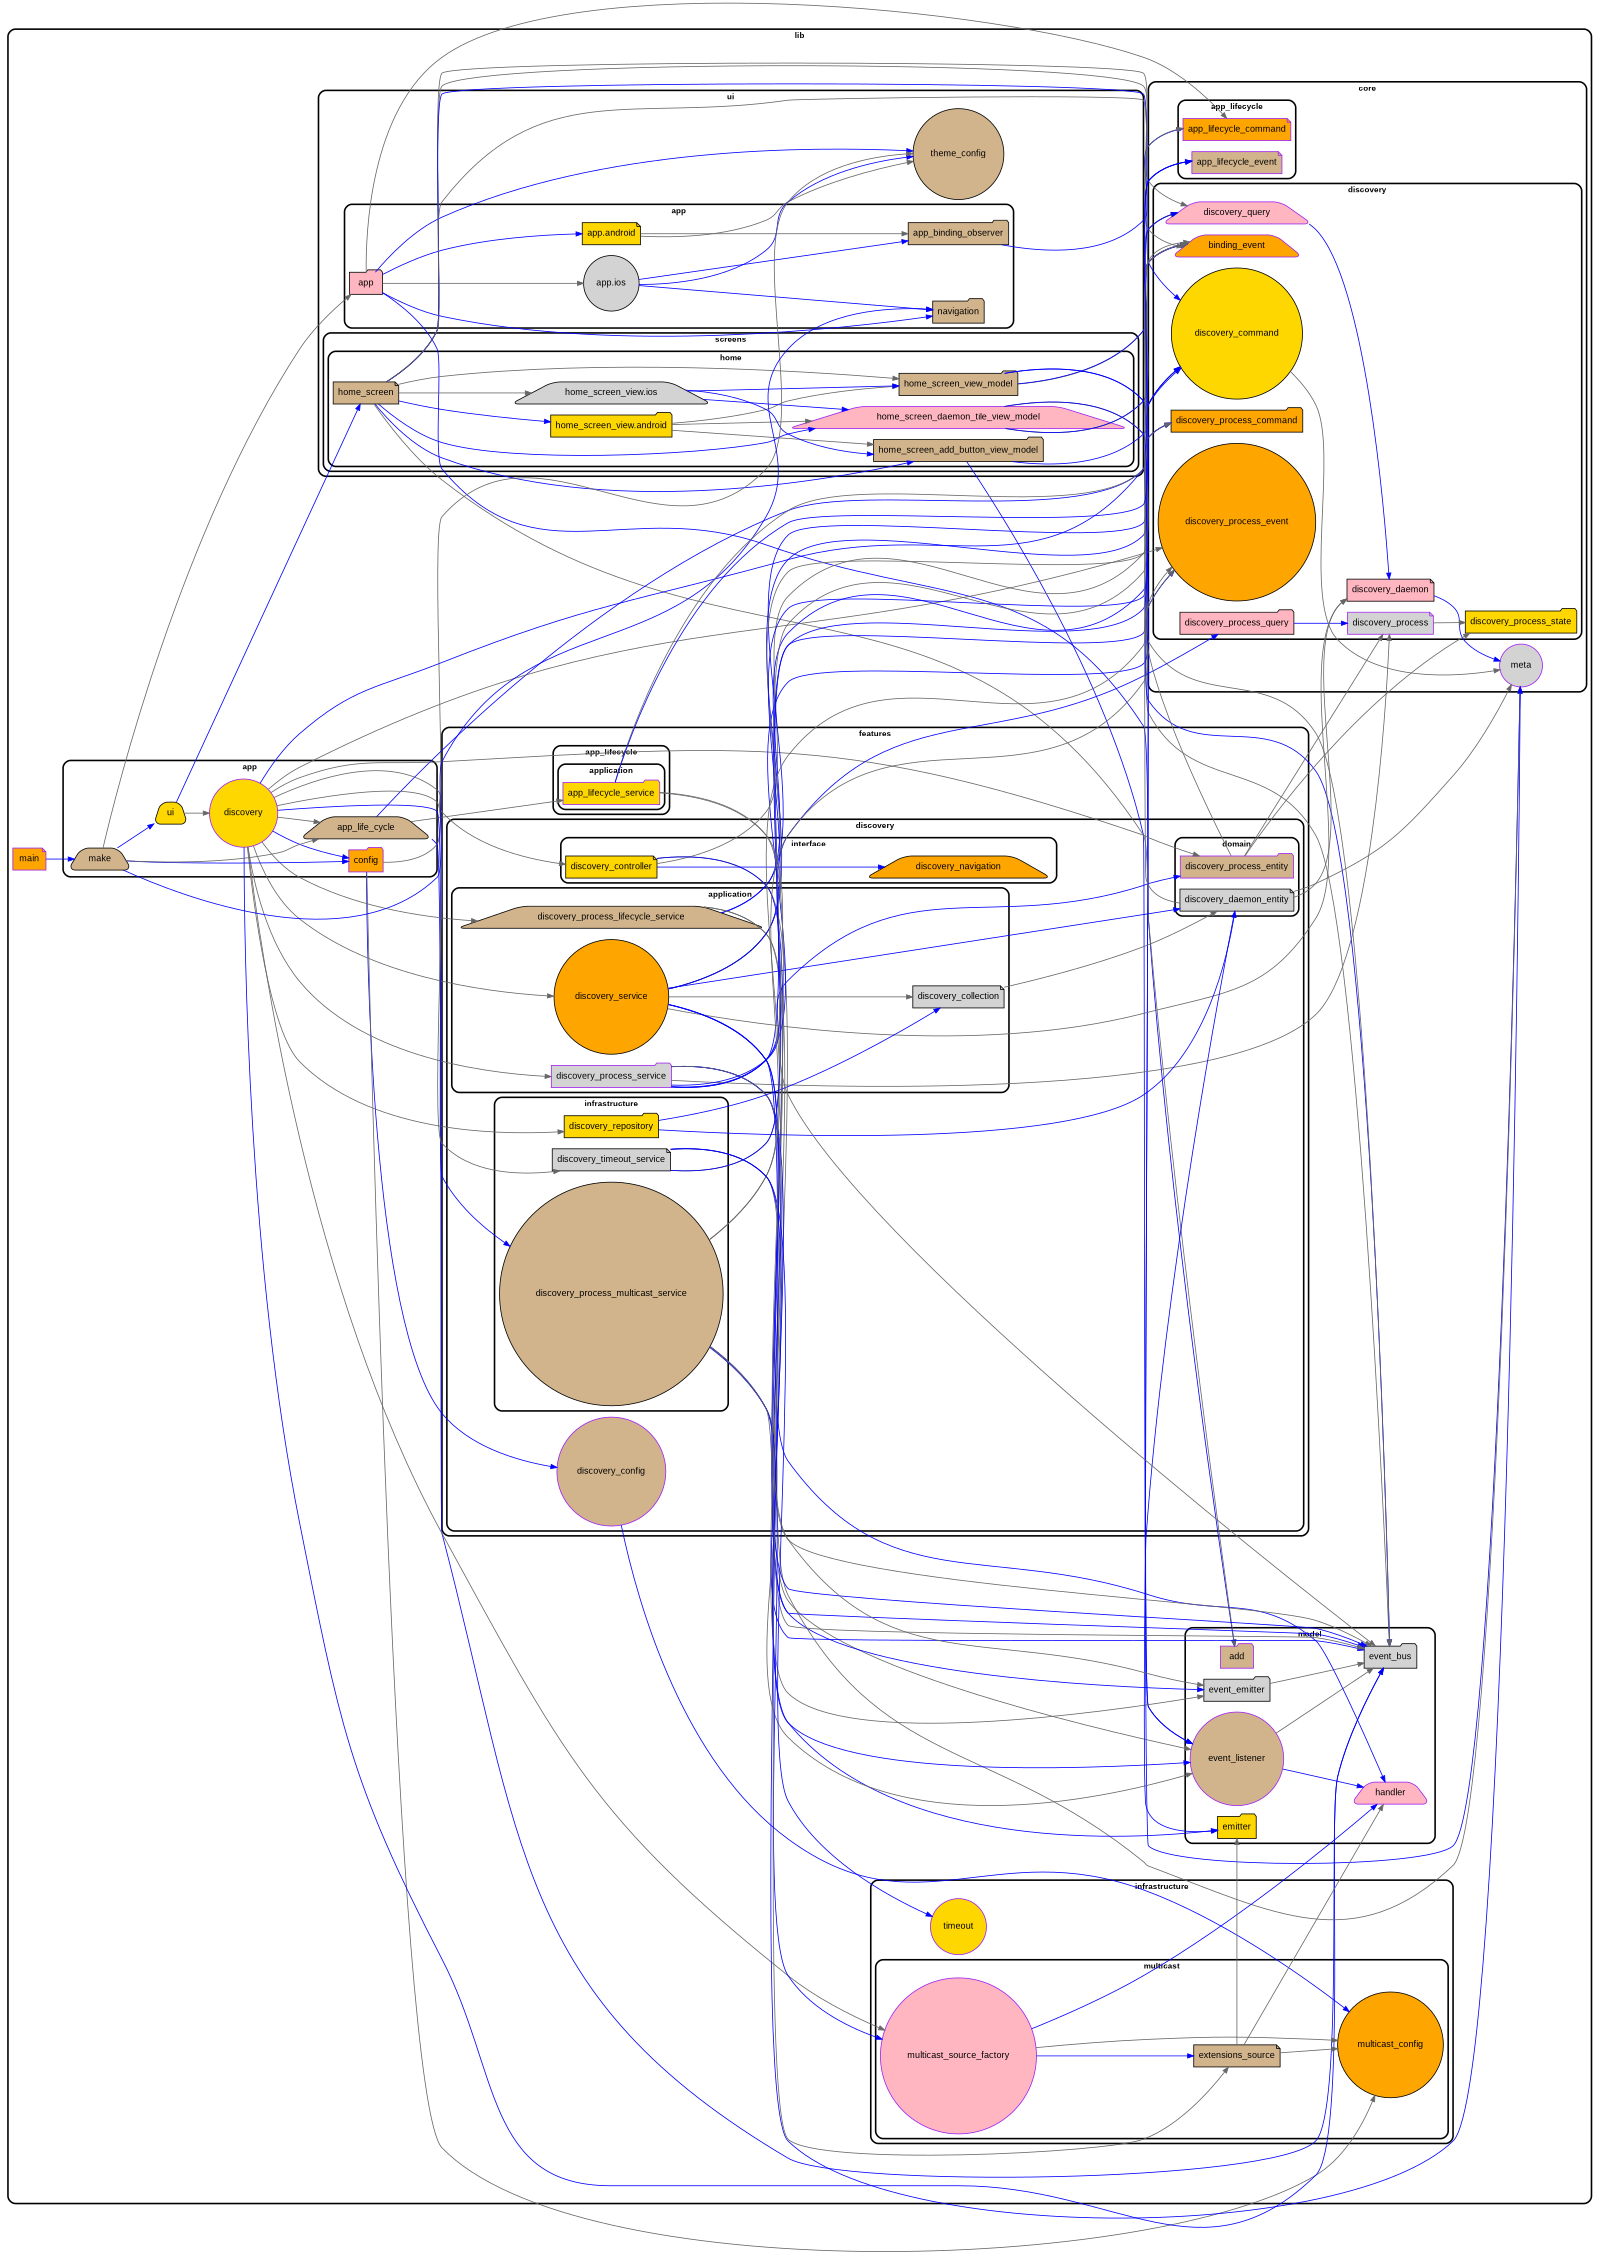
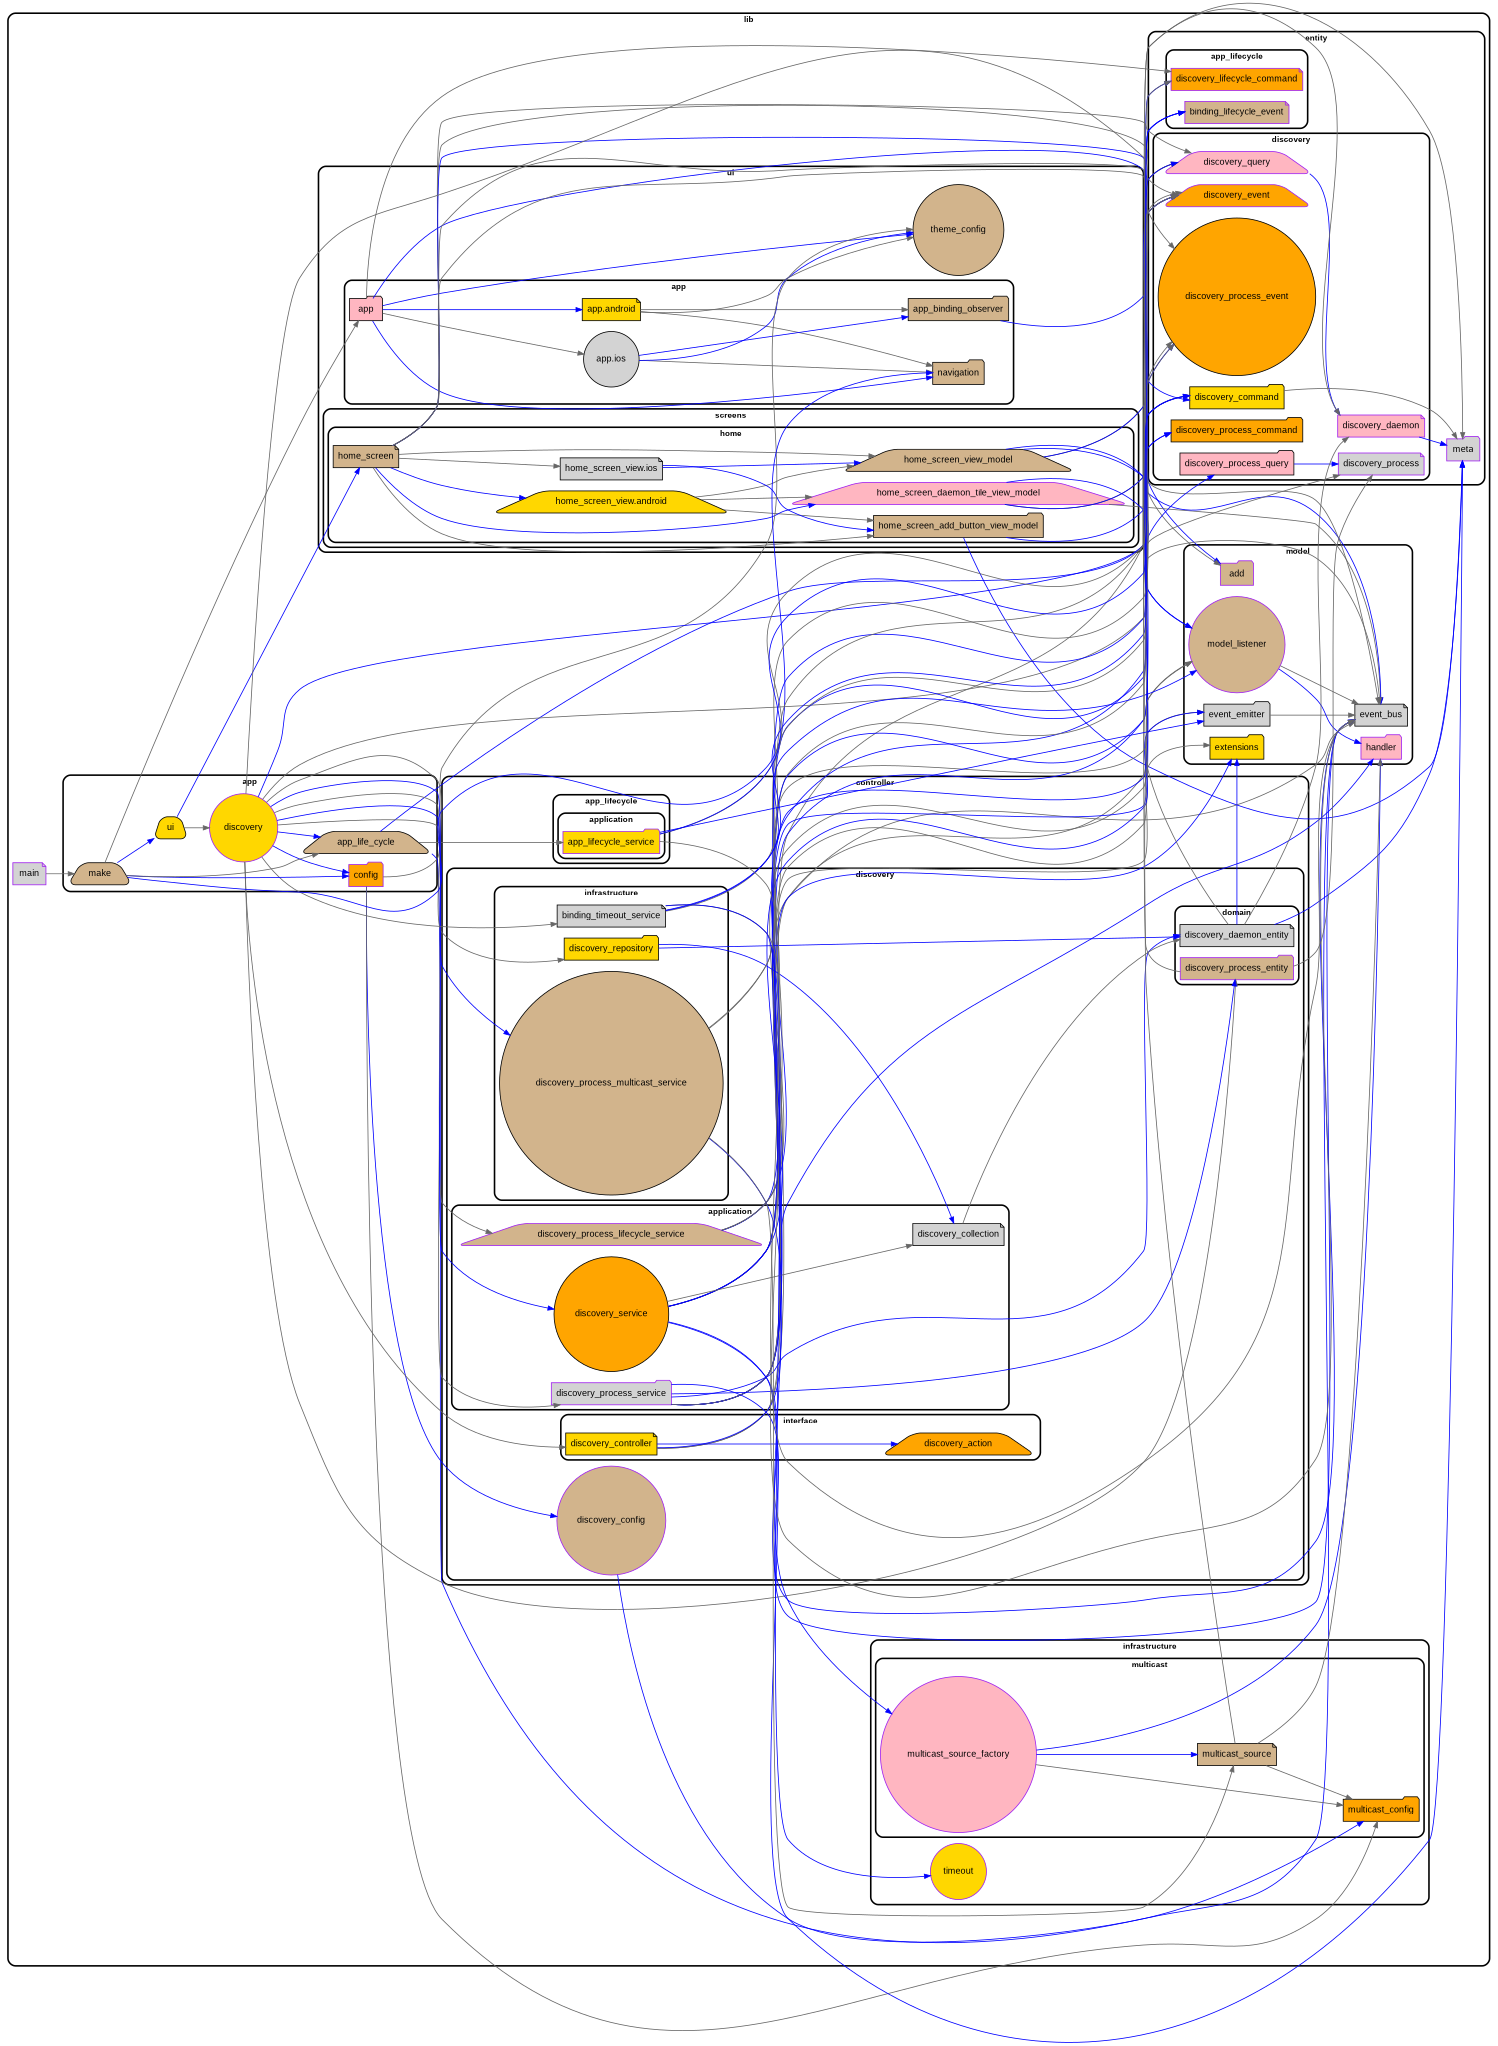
cluster "core": label "core" -> "entity"
node "app_lifecycle_command": label "app_lifecycle_command" -> "discovery_lifecycle_command"
node "app_lifecycle_event": label "app_lifecycle_event" -> "binding_lifecycle_event"
node "binding_event": label "binding_event" -> "discovery_event"
edge "app.ios" -> "navigation": color blue -> gray40
edge "app.android" -> "navigation": added
node "discovery_command": shape circle -> folder
node "home_screen_view_model": shape folder -> trapezium
node "home_screen_view.ios": shape trapezium -> note
edge "home_screen_view.ios" -> "home_screen_daemon_tile_view_model": removed
node "home_screen_view.android": shape folder -> trapezium
edge "home_screen" -> "home_screen_add_button_view_model": color blue -> gray40
node "discovery_daemon": color black -> purple
node "discovery_process_state": removed
node "meta": shape circle -> folder
edge "discovery_process_multicast_service" -> "discovery_process_command": removed
cluster "features": label "features" -> "controller"
edge "discovery_daemon_entity" -> "meta": color gray40 -> blue
edge "discovery" -> "app_life_cycle": color gray40 -> blue
node "main": fillcolor orange -> lightgrey
edge "main" -> "make": color blue -> gray40
node "discovery_navigation": label "discovery_navigation" -> "discovery_action"
node "discovery_process_lifecycle_service": color black -> purple
edge "discovery_service" -> "discovery_daemon_entity": now "discovery_process_service" -> "discovery_daemon_entity"
edge "discovery" -> "discovery_service": color gray40 -> blue
node "discovery_timeout_service": label "discovery_timeout_service" -> "binding_timeout_service"
edge "discovery" -> "multicast_source_factory": removed
edge "app_lifecycle_service" -> "event_emitter": color gray40 -> blue
edge "discovery_process_multicast_service" -> "event_bus": removed
node "event_bus": shape folder -> note
node "event_listener": label "event_listener" -> "model_listener"
node "handler": shape trapezium -> folder
node "emitter": label "emitter" -> "extensions"
node "multicast_config": shape circle -> folder
node "extensions_source": label "extensions_source" -> "multicast_source"
edge "discovery" -> "event_bus": color blue -> gray40
